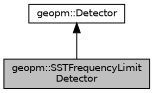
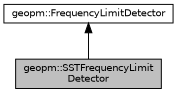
node "geopm::Detector": label "geopm::Detector" -> "geopm::FrequencyLimitDetector"
